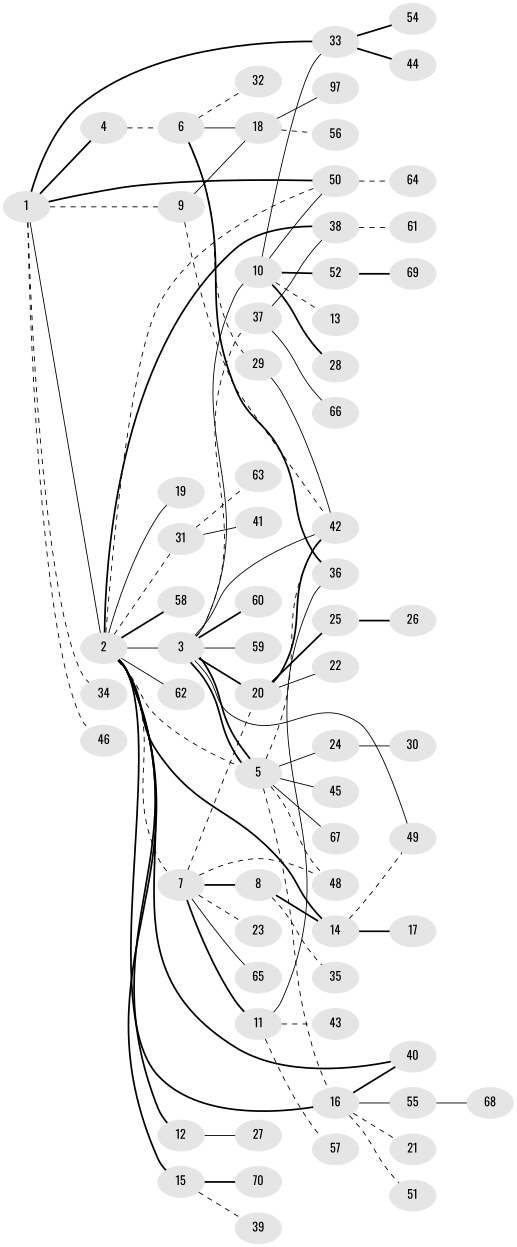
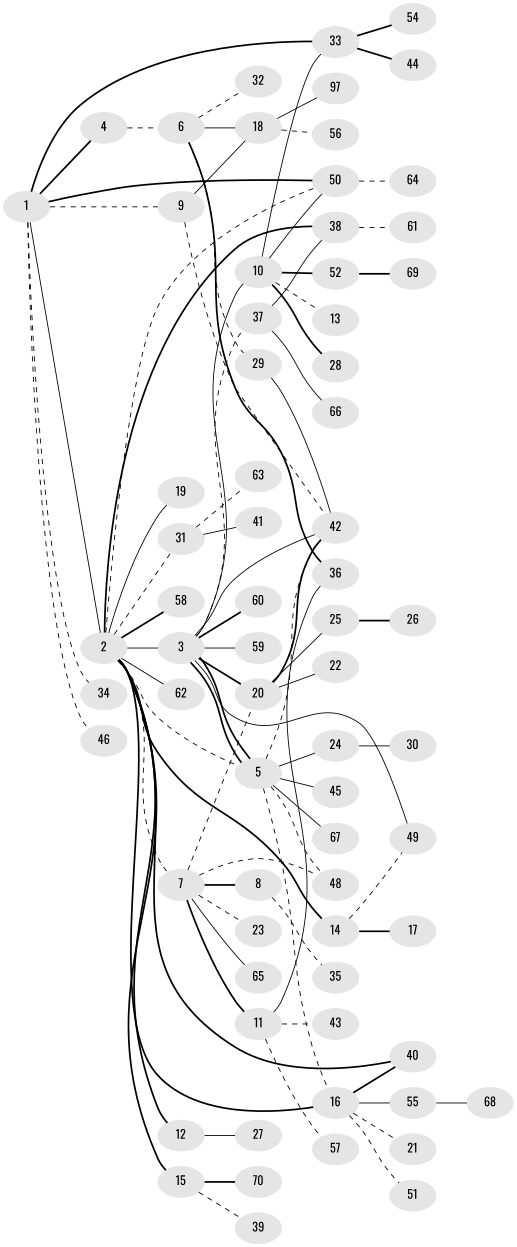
edge "25" -- "20": style bold -> solid
edge "8" -- "14": removed
